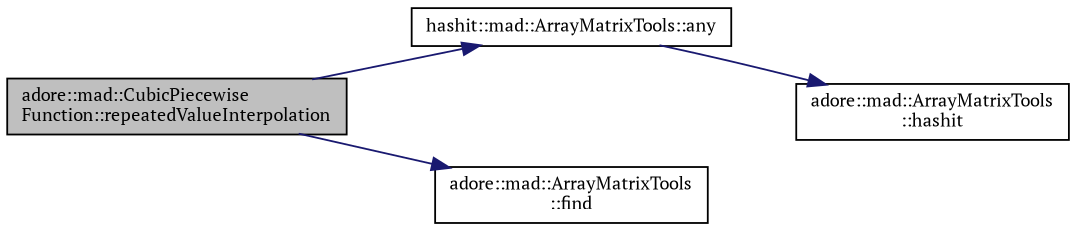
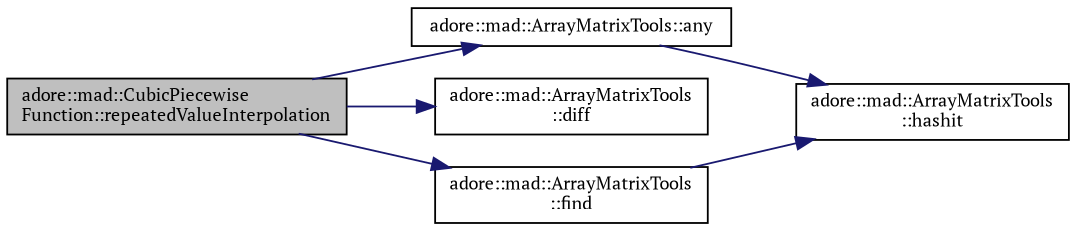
node "hashit::mad::ArrayMatrixTools::any": label "hashit::mad::ArrayMatrixTools::any" -> "adore::mad::ArrayMatrixTools::any"
node "adore::mad::ArrayMatrixTools ::diff": added
edge "adore::mad::ArrayMatrixTools ::find" -> "adore::mad::ArrayMatrixTools ::hashit": added
